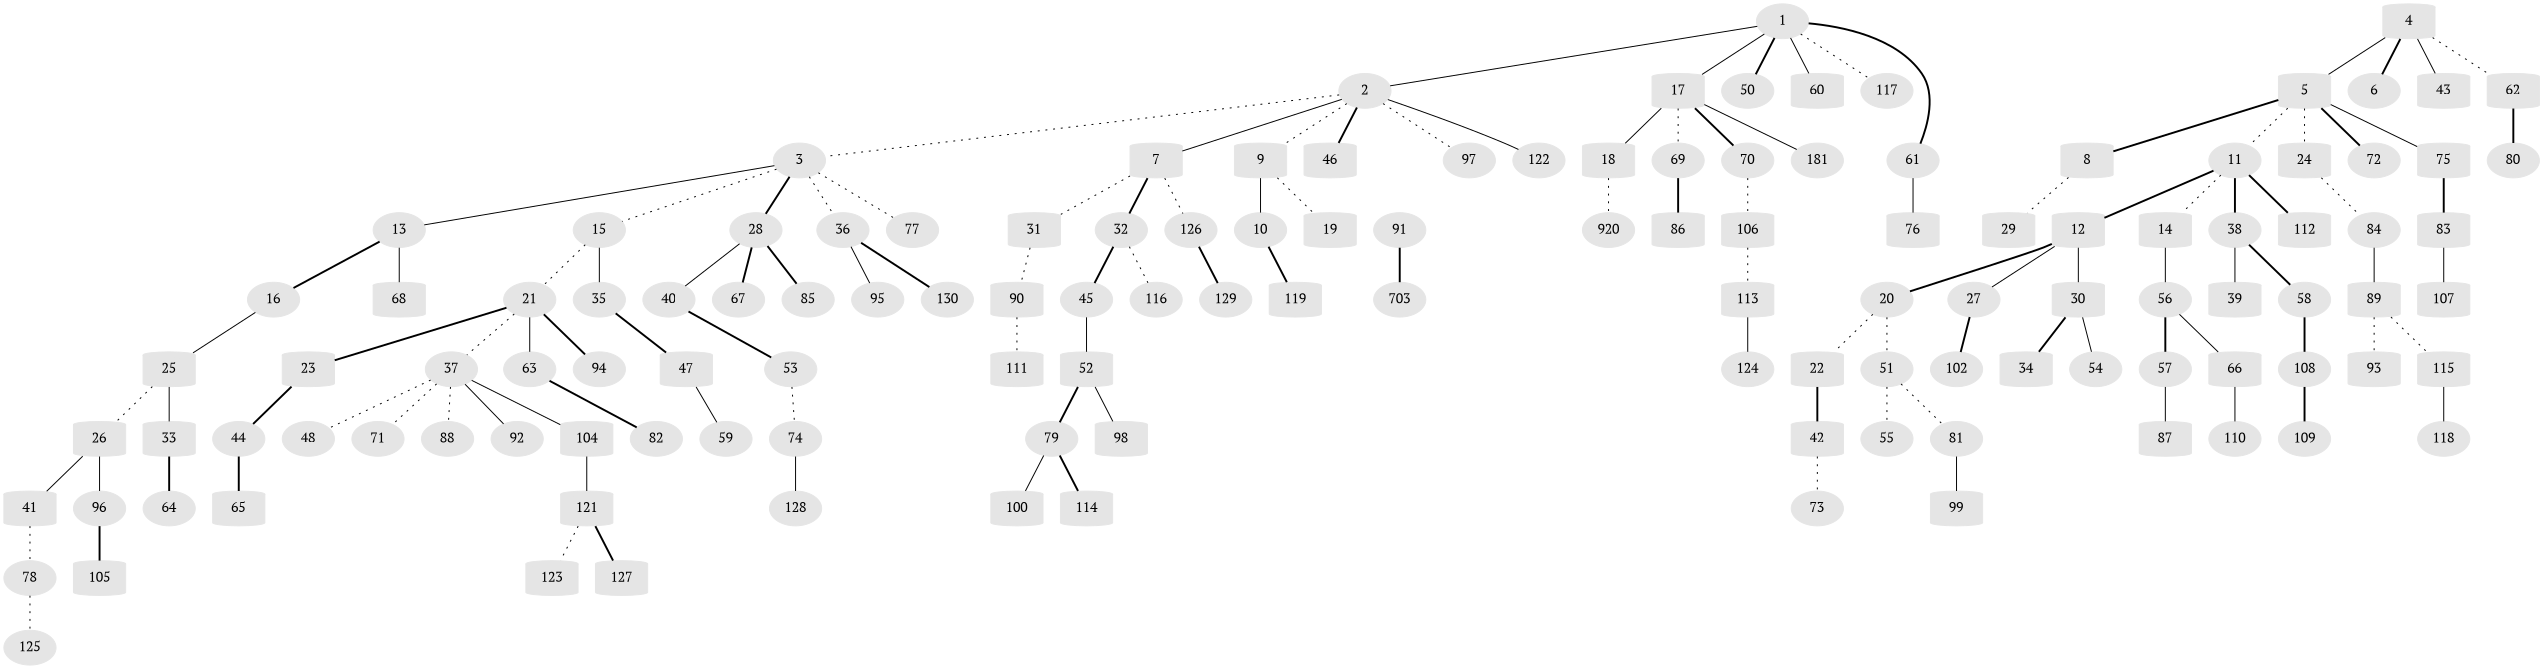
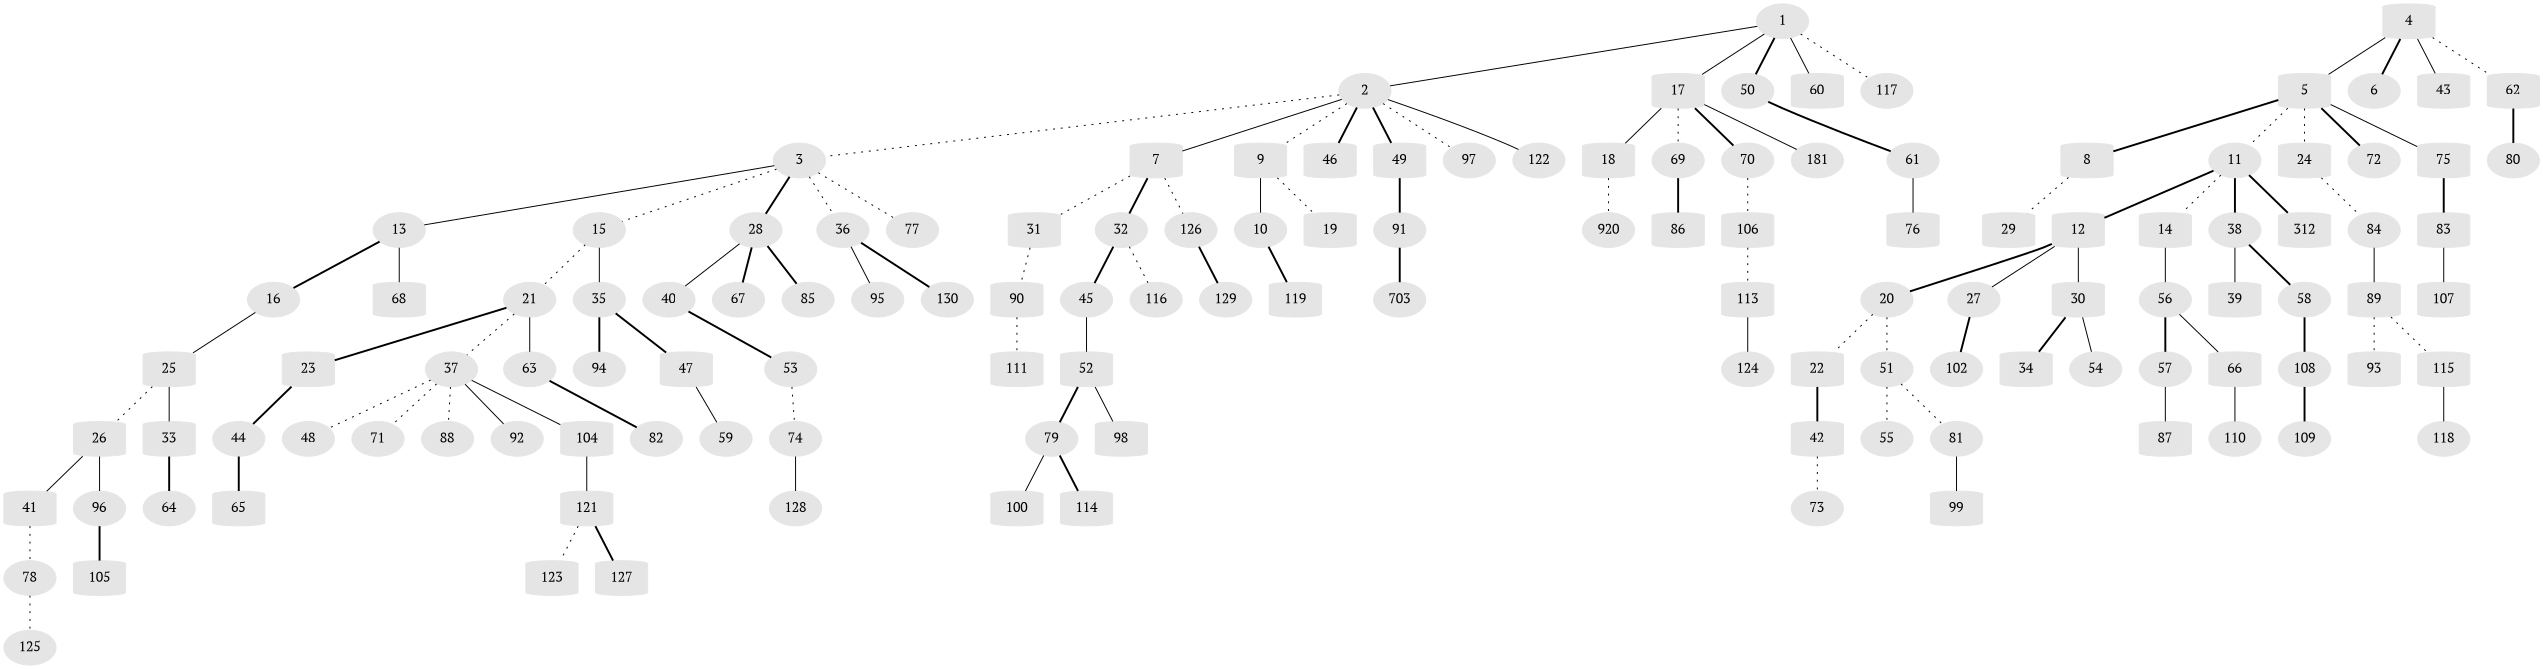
edge "1" -- "61": now "50" -- "61"
node "49": added
node "112": label "112" -> "312"
edge "21" -- "94": now "35" -- "94"
